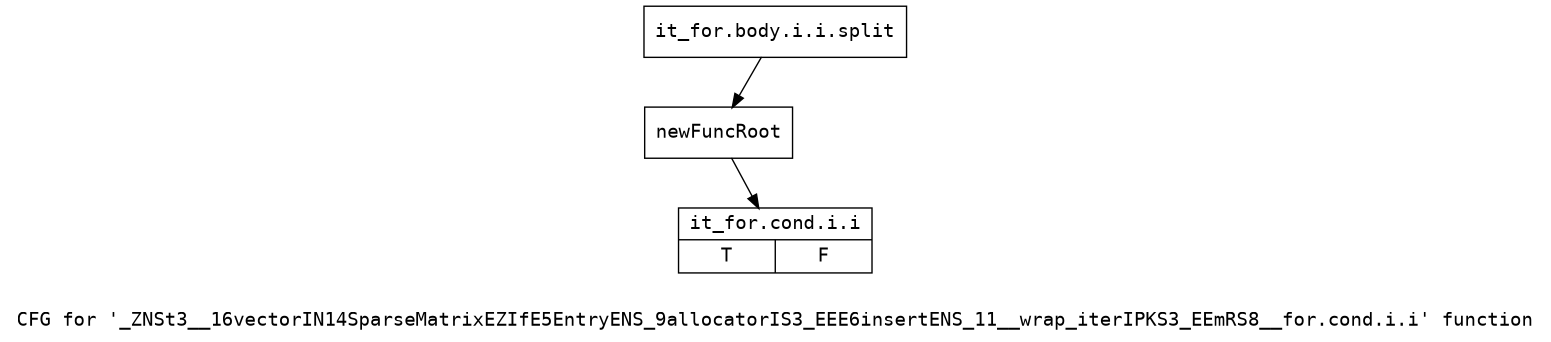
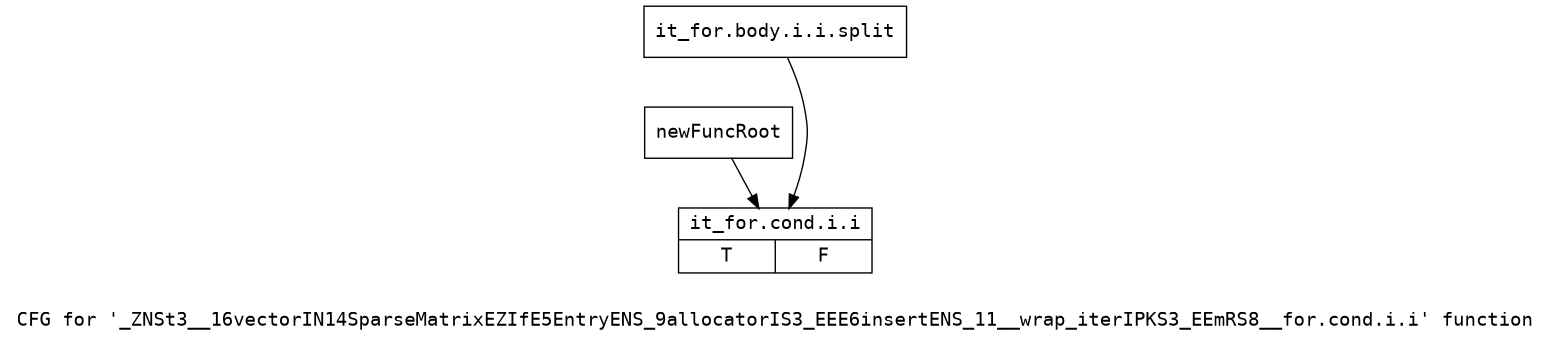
edge "it_for.body.i.i.split" -> "newFuncRoot": now "it_for.body.i.i.split" -> "it_for.cond.i.i"
